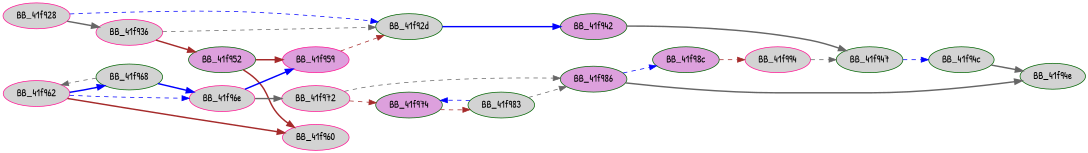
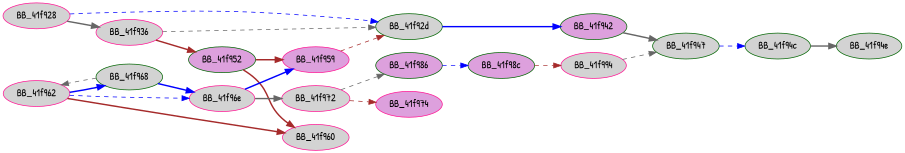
edge "BB_41f986" -> "BB_41f94e": removed
node "BB_41f974": color darkgreen -> deeppink
node "BB_41f983": removed
